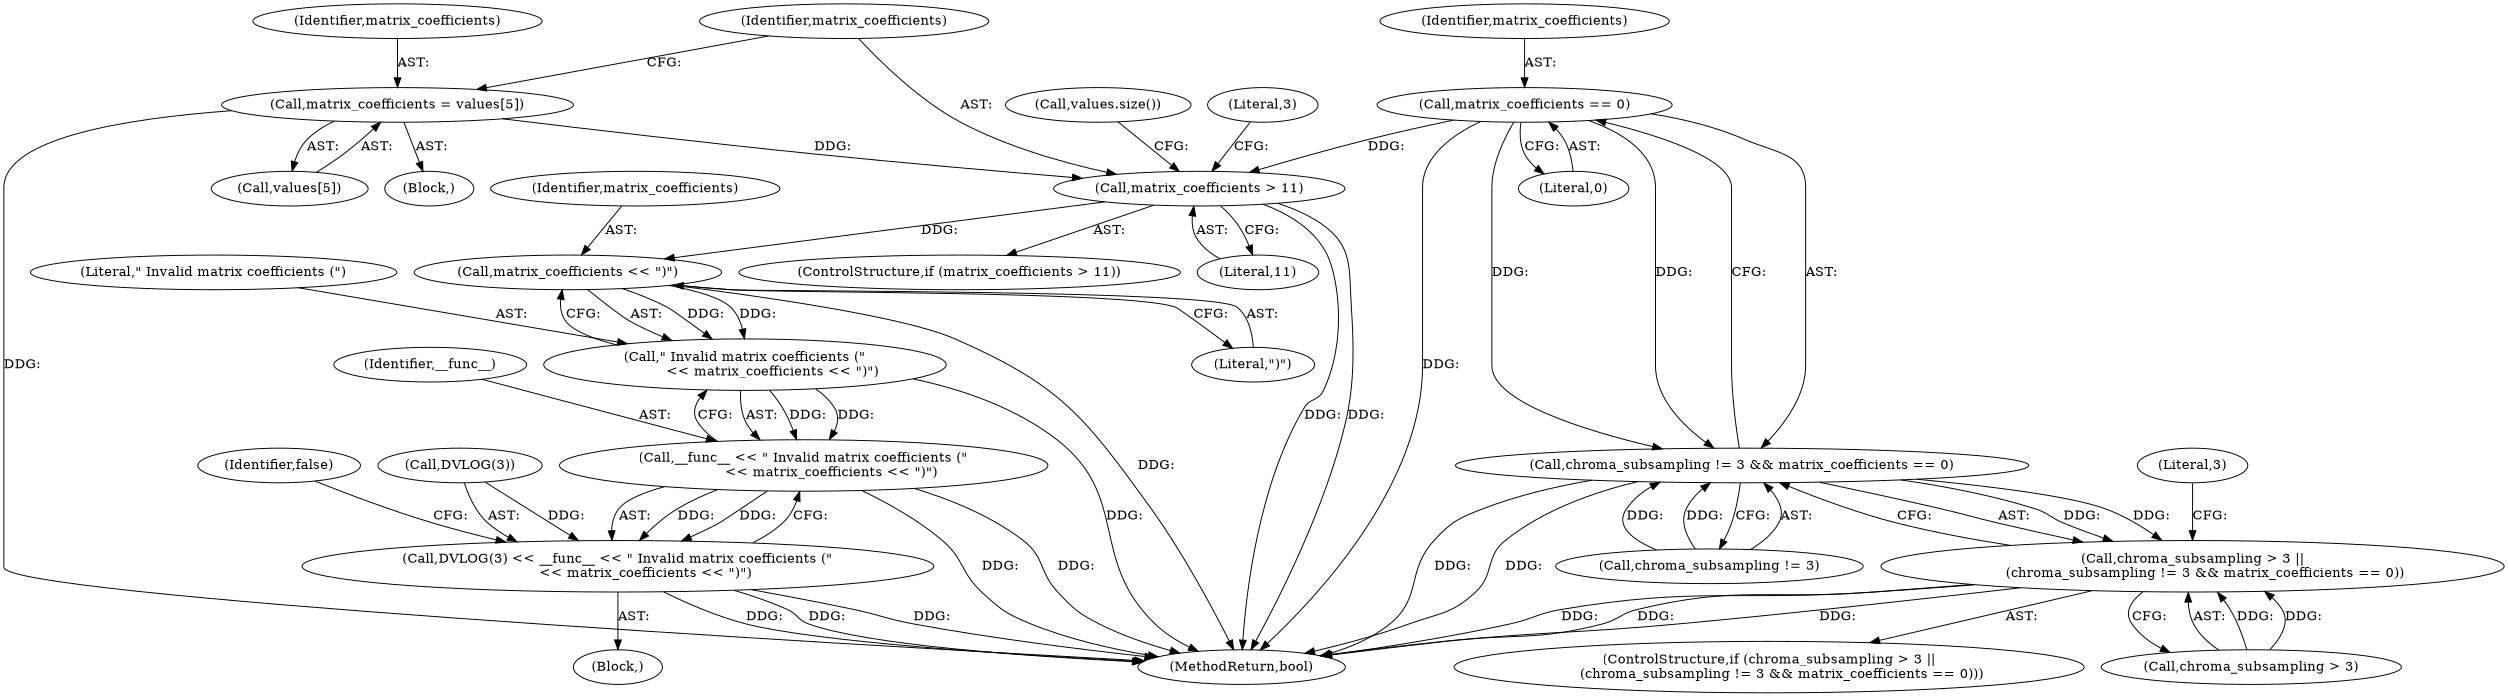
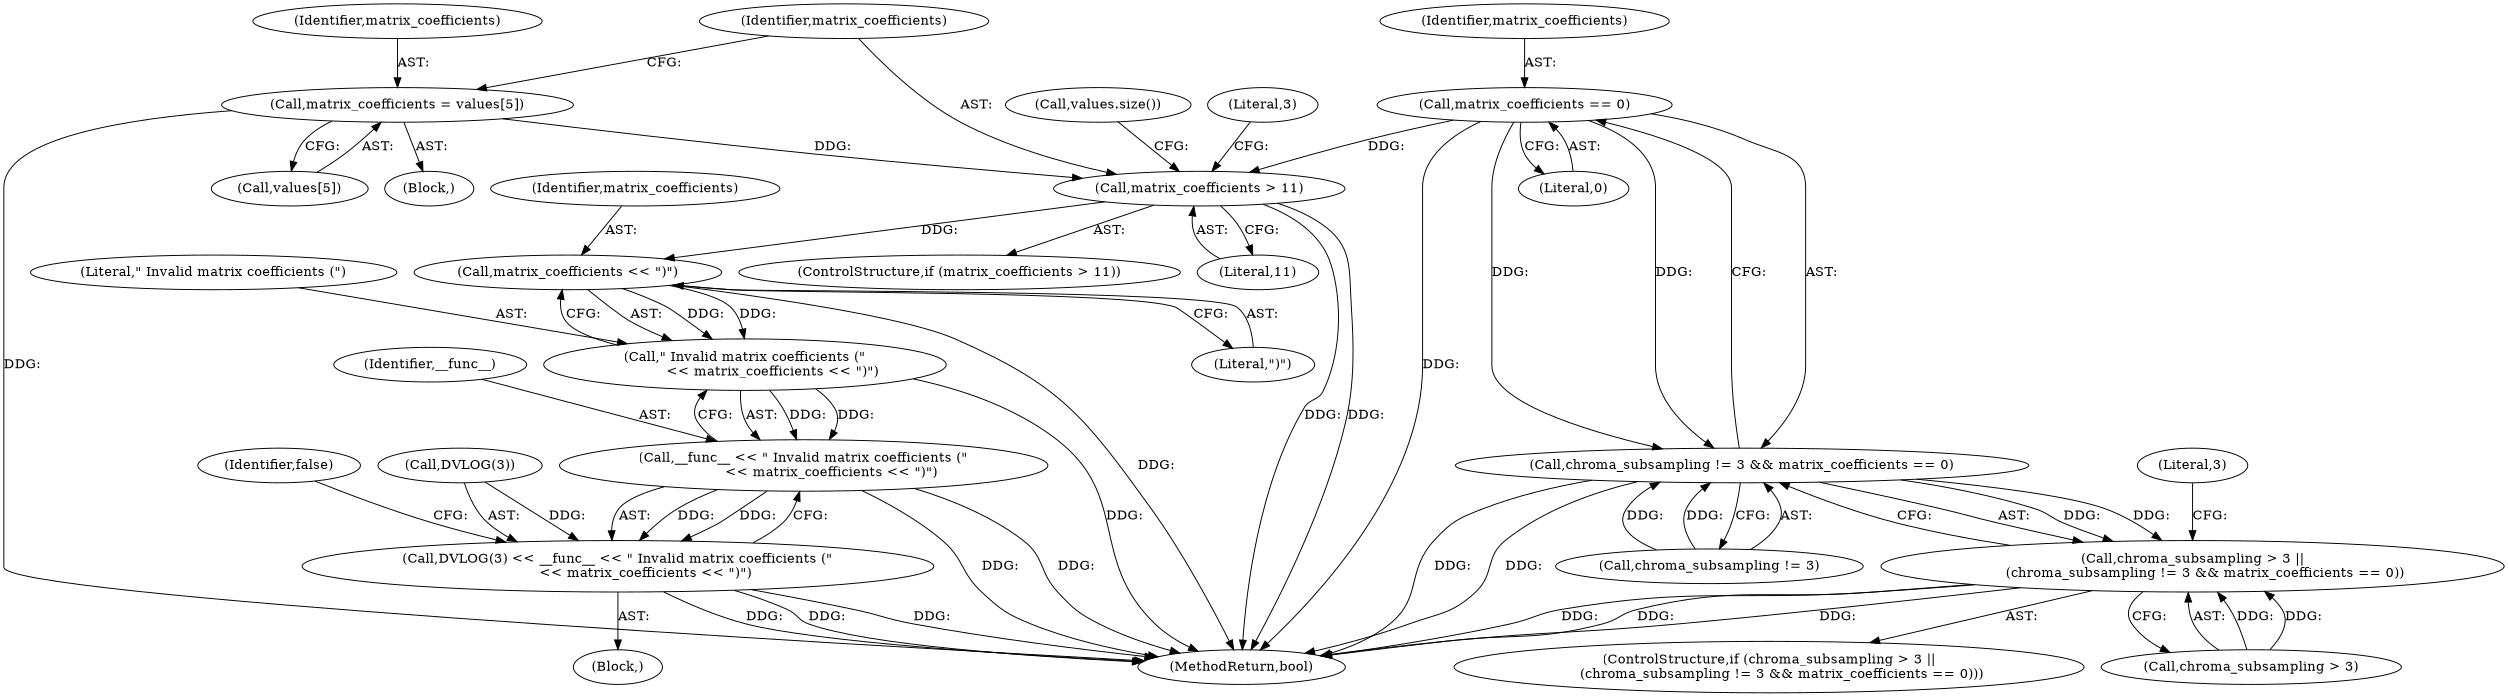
edge "(Call,matrix_coefficients = values[5])" -> "(Call,values[5])": label "AST: " -> "CFG: "
